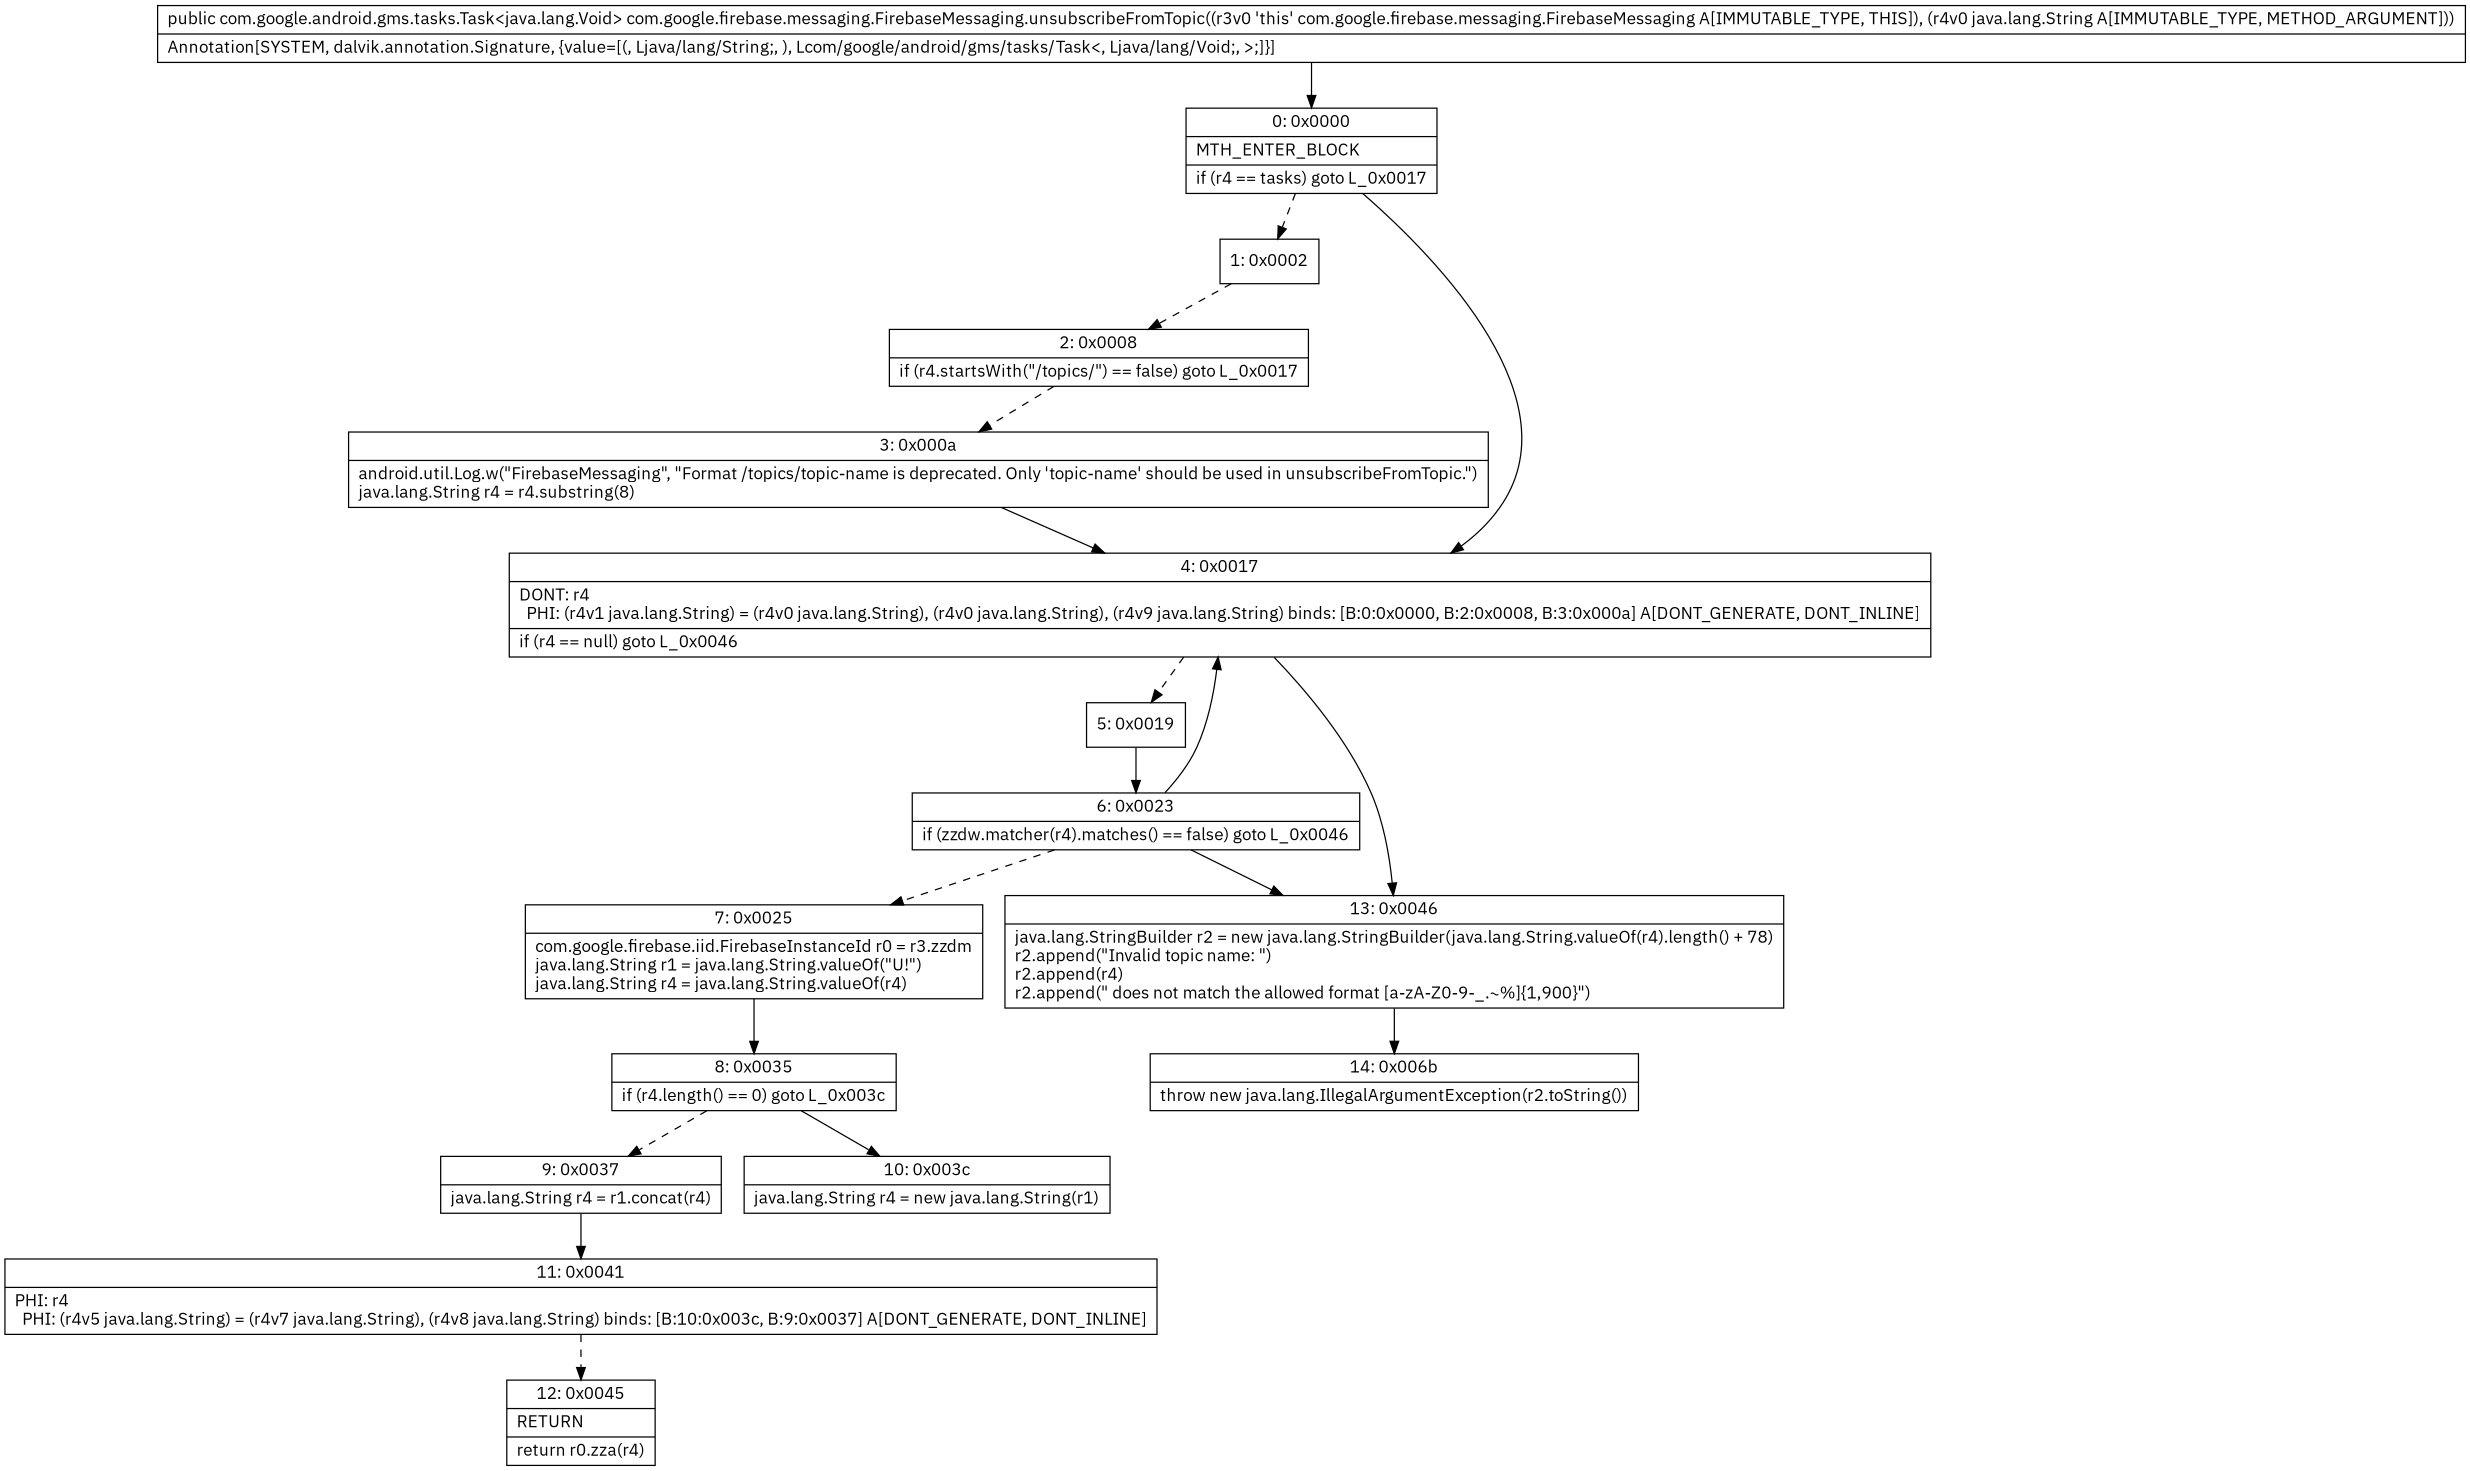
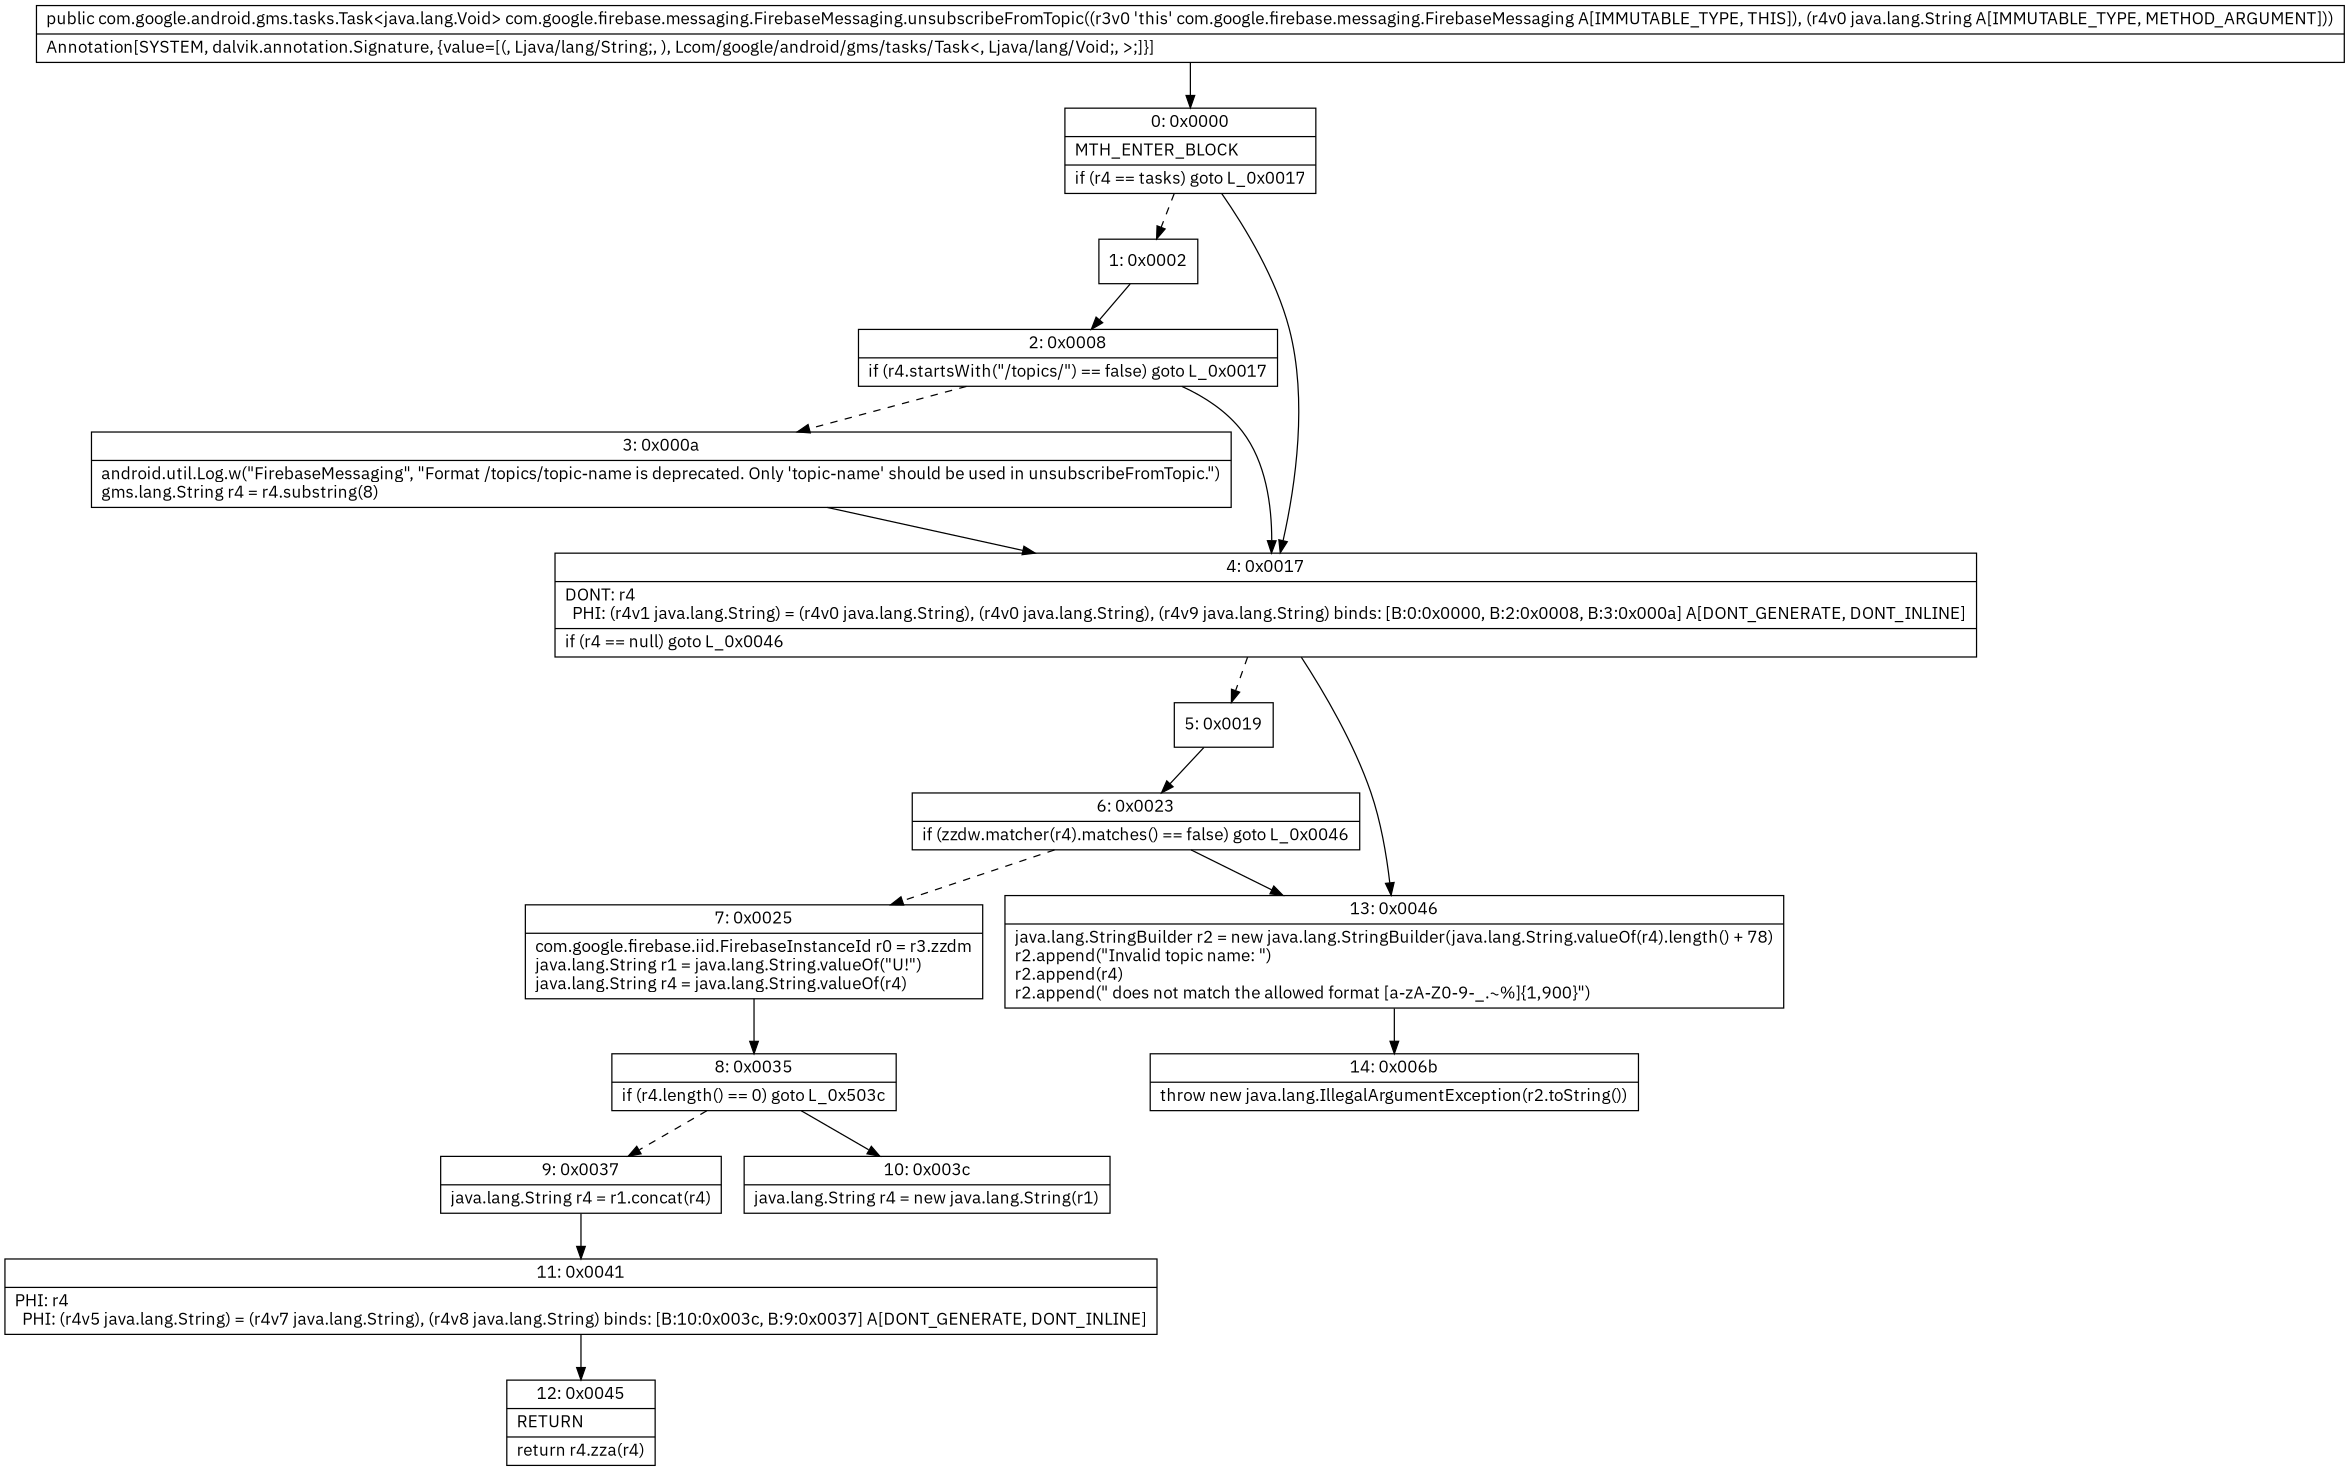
edge "1: 0x0002" -> "2: 0x0008": style dashed -> solid
node "3: 0x000a": text "java.lang.String r4 = r4.substring(8)" -> "gms.lang.String r4 = r4.substring(8)"
edge "6: 0x0023" -> "4: 0x0017": now "2: 0x0008" -> "4: 0x0017"
node "8: 0x0035": text "if (r4.length() == 0) goto L_0x003c" -> "if (r4.length() == 0) goto L_0x503c"
edge "11: 0x0041" -> "12: 0x0045": style dashed -> solid
node "12: 0x0045": text "return r0.zza(r4)" -> "return r4.zza(r4)"
